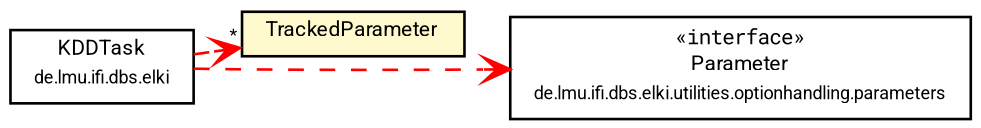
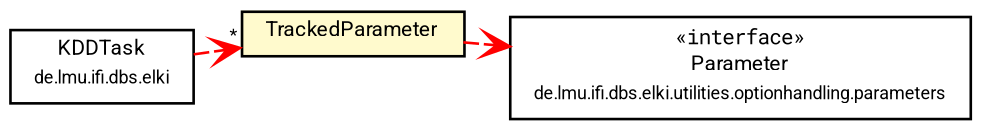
edge "KDDTask" -> "Parameter": now "TrackedParameter" -> "Parameter"
